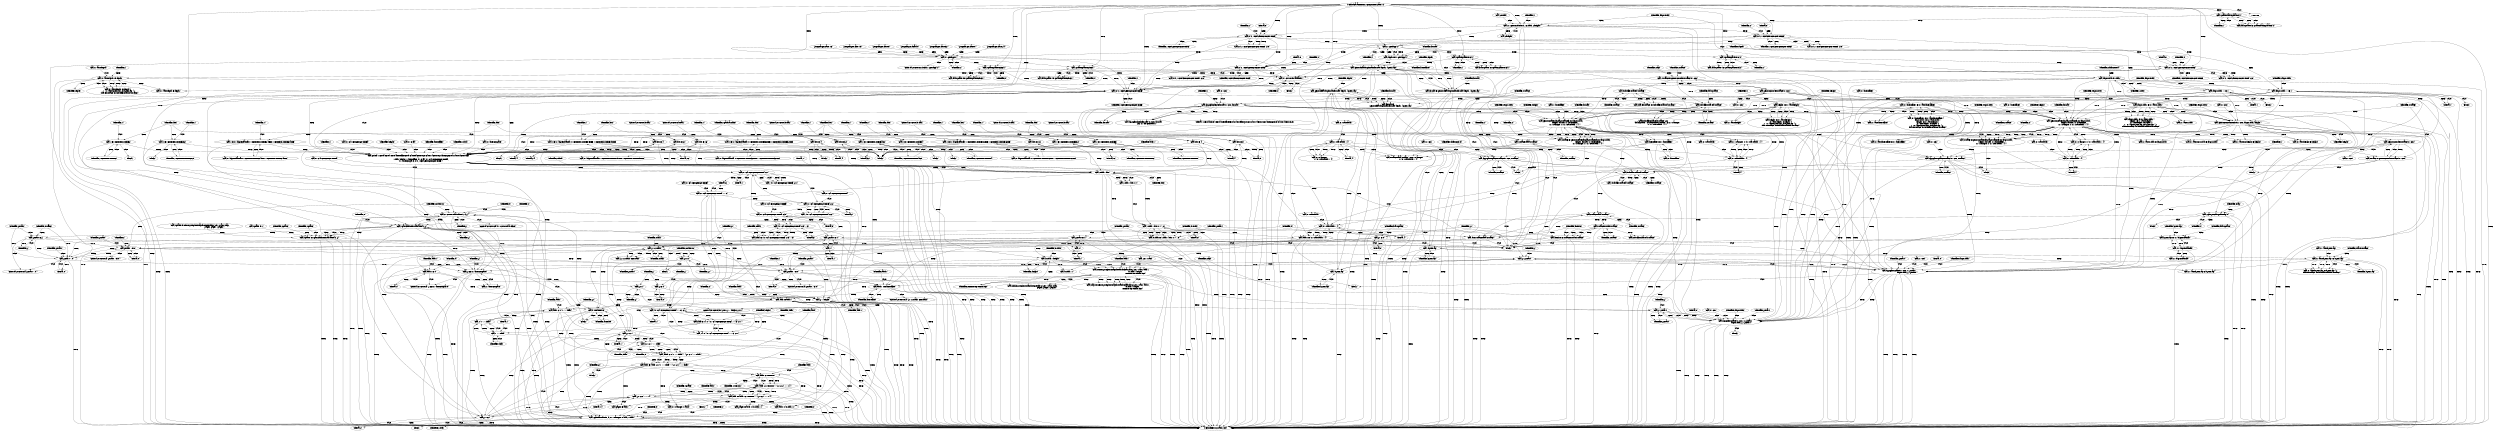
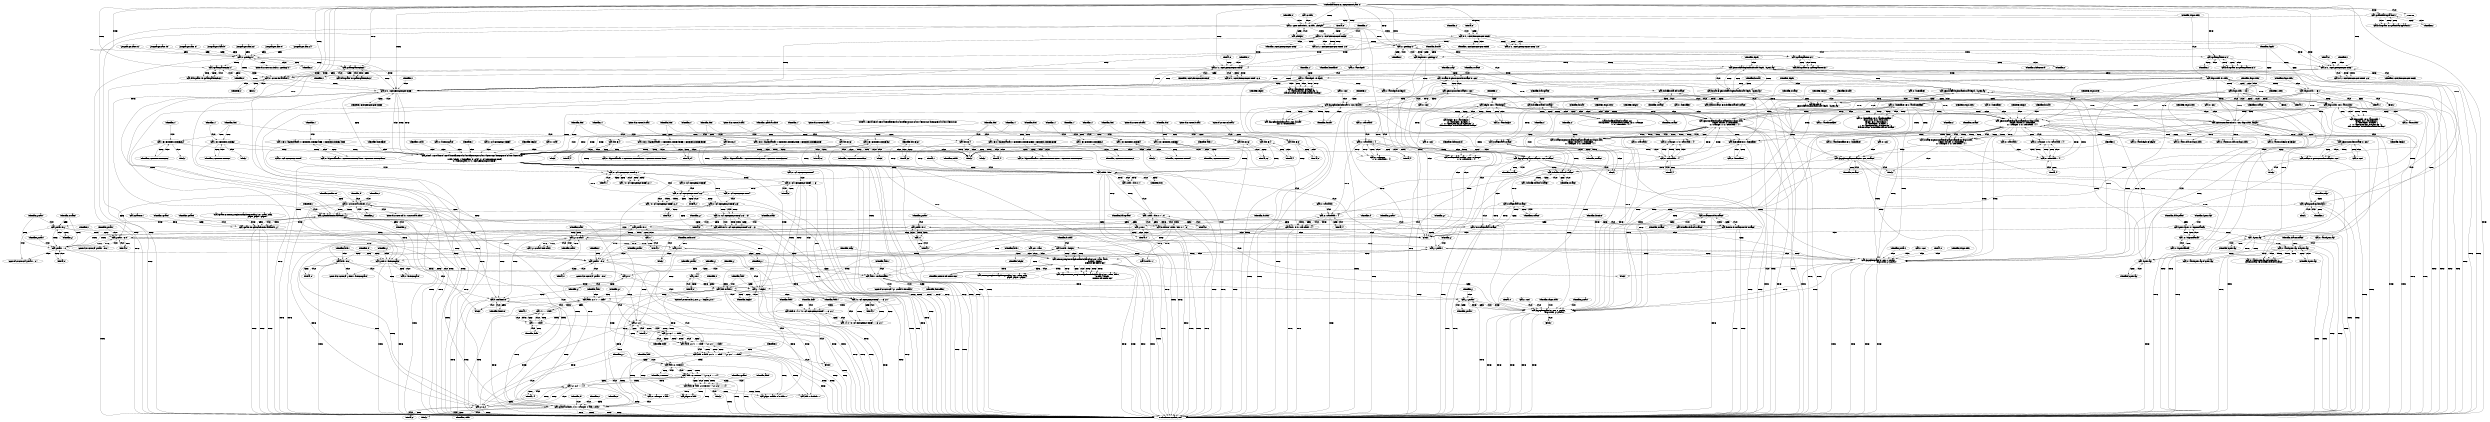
node "(Call,bits = 32)": label "(Call,bits = 32)" -> "(Identifier,bits = 32)"
edge "(Call,s->cr[VGA_CRTC_MODE] & 1)" -> "(Literal,6)": now "(Call,s->cr[VGA_CRTC_MODE] & 1)" -> "(Call,s->cr[VGA_CRTC_MODE] >> 6)"
